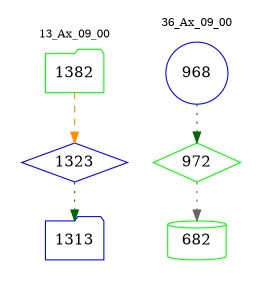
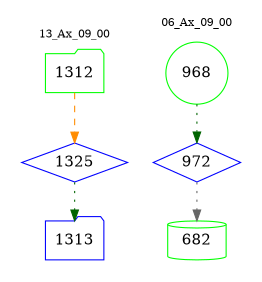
cluster "36_Ax_09_00": label "36_Ax_09_00" -> "06_Ax_09_00"
node "1382": label "1382" -> "1312"
node "968": color blue -> green
node "1323": label "1323" -> "1325"
node "972": color green -> blue
